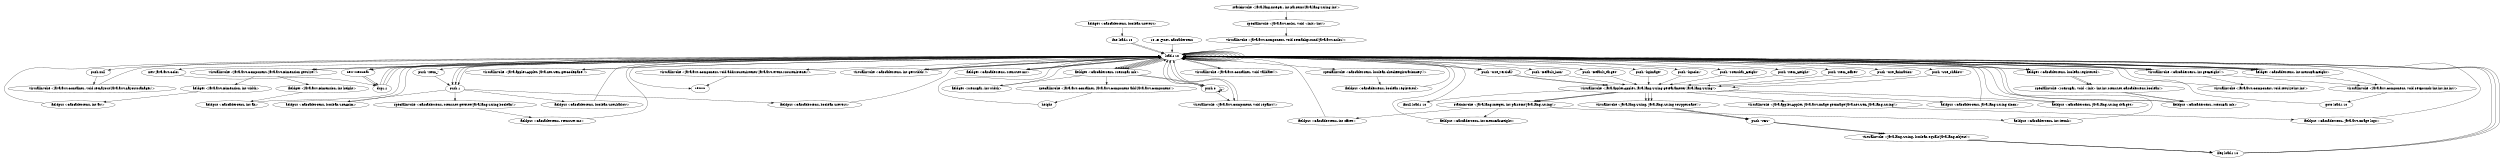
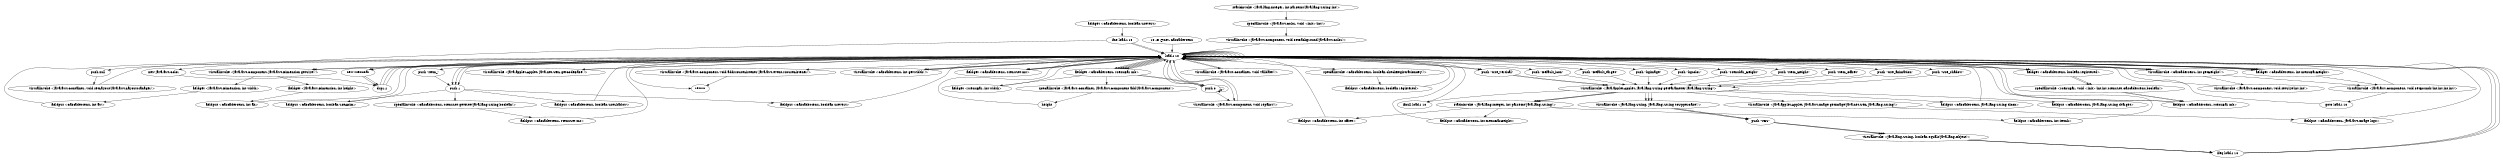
edge "fieldput <CascadeMenu: java.lang.String dtarget>" -> "load.r r0": removed
edge "load.r r0" -> "new java.awt.Color": now "ifne load.r r0" -> "new java.awt.Color"
